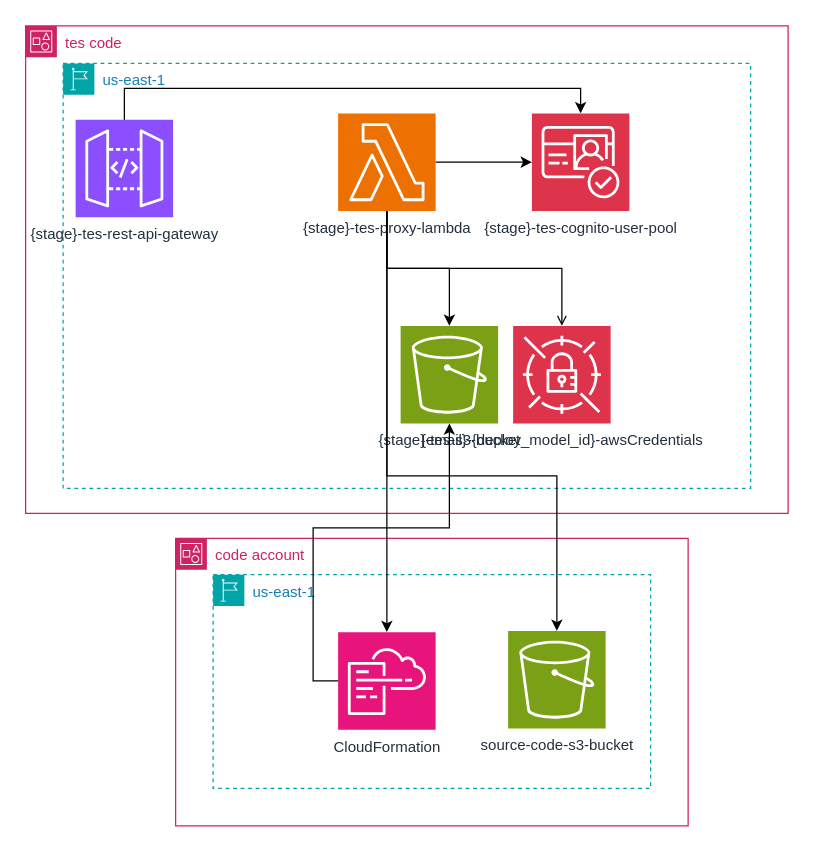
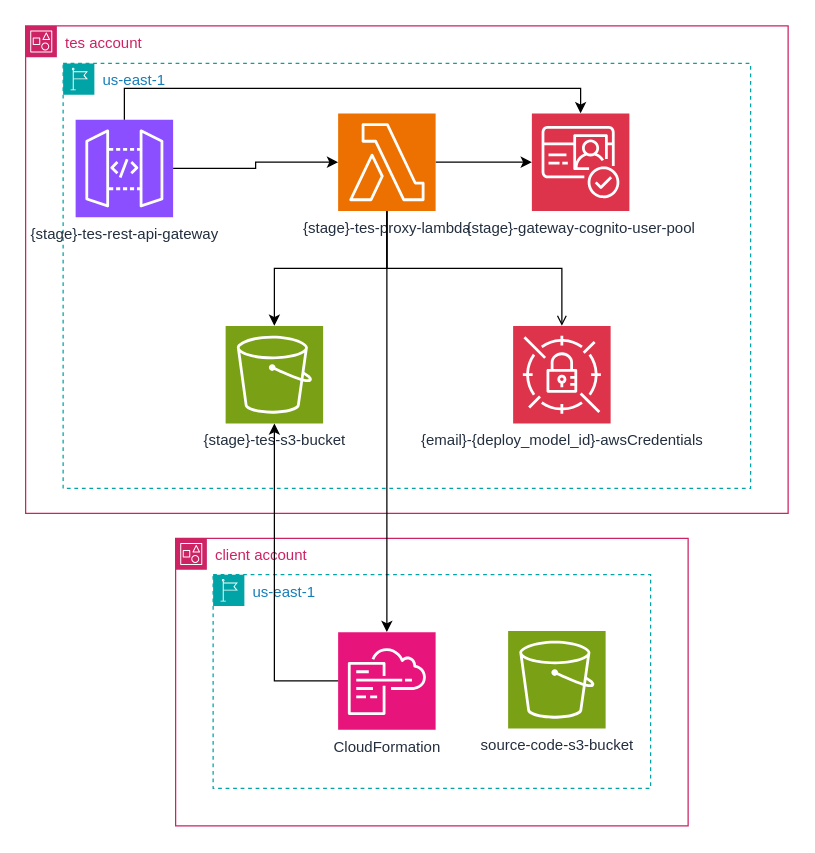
node "tes code": label "tes code" -> "tes account"
edge "{stage}-tes-rest-api-gateway" -> "{stage}-tes-proxy-lambda": added
node "{stage}-tes-cognito-user-pool": label "{stage}-tes-cognito-user-pool" -> "{stage}-gateway-cognito-user-pool"
node "{stage}-tes-s3-bucket": moved (449, 374) -> (274, 374)
edge "{stage}-tes-proxy-lambda" -> "source-code-s3-bucket": removed
node "code account": label "code account" -> "client account"
